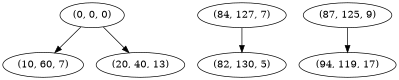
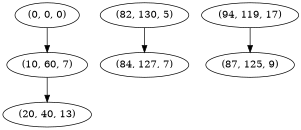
edge "(0, 0, 0)" -> "(20, 40, 13)": now "(10, 60, 7)" -> "(20, 40, 13)"
edge "(84, 127, 7)" -> "(82, 130, 5)": reversed
edge "(87, 125, 9)" -> "(94, 119, 17)": reversed
